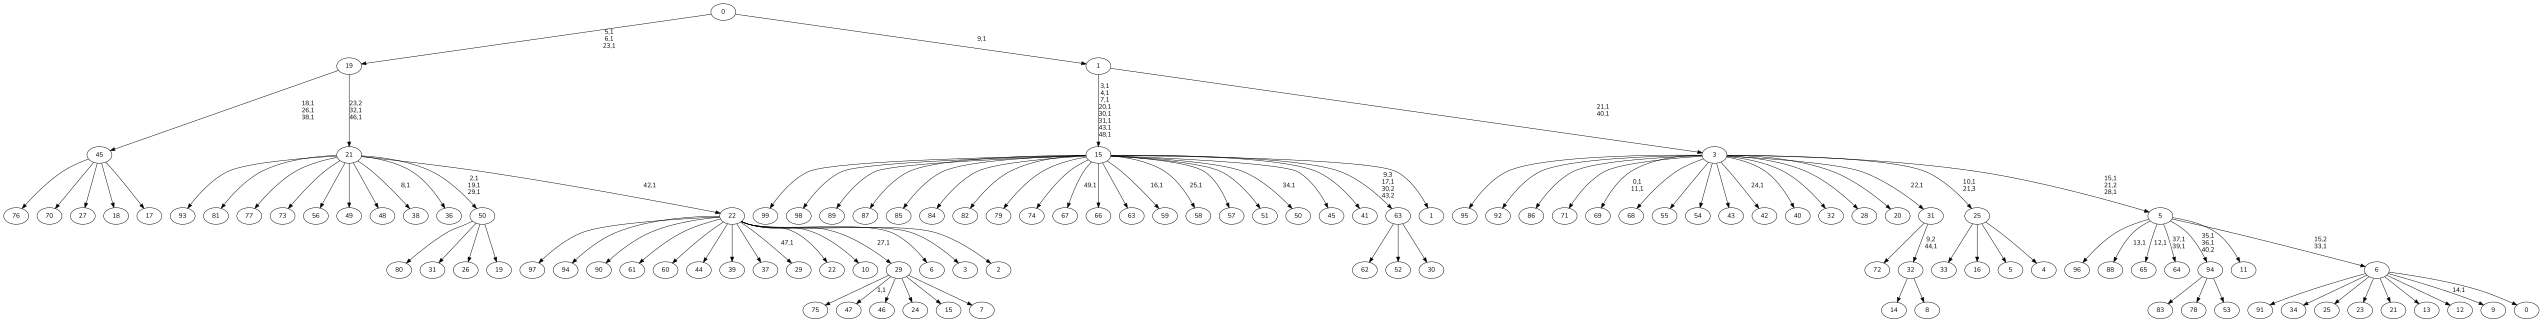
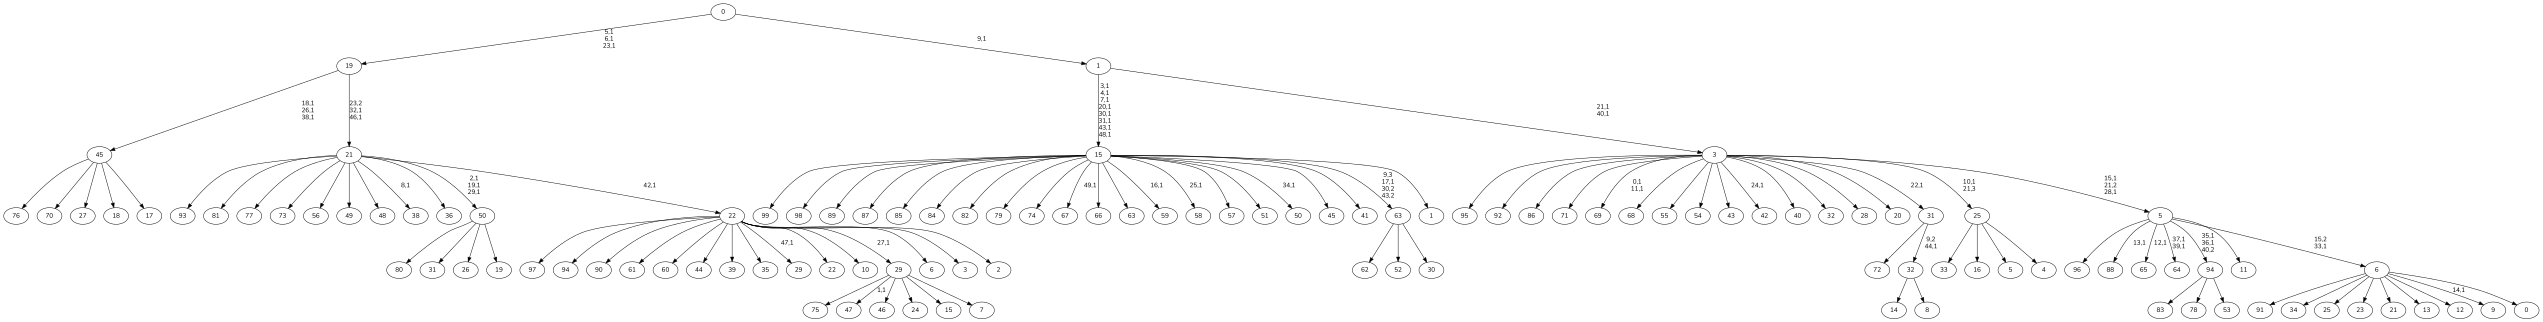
node "37": label "37" -> "35"
